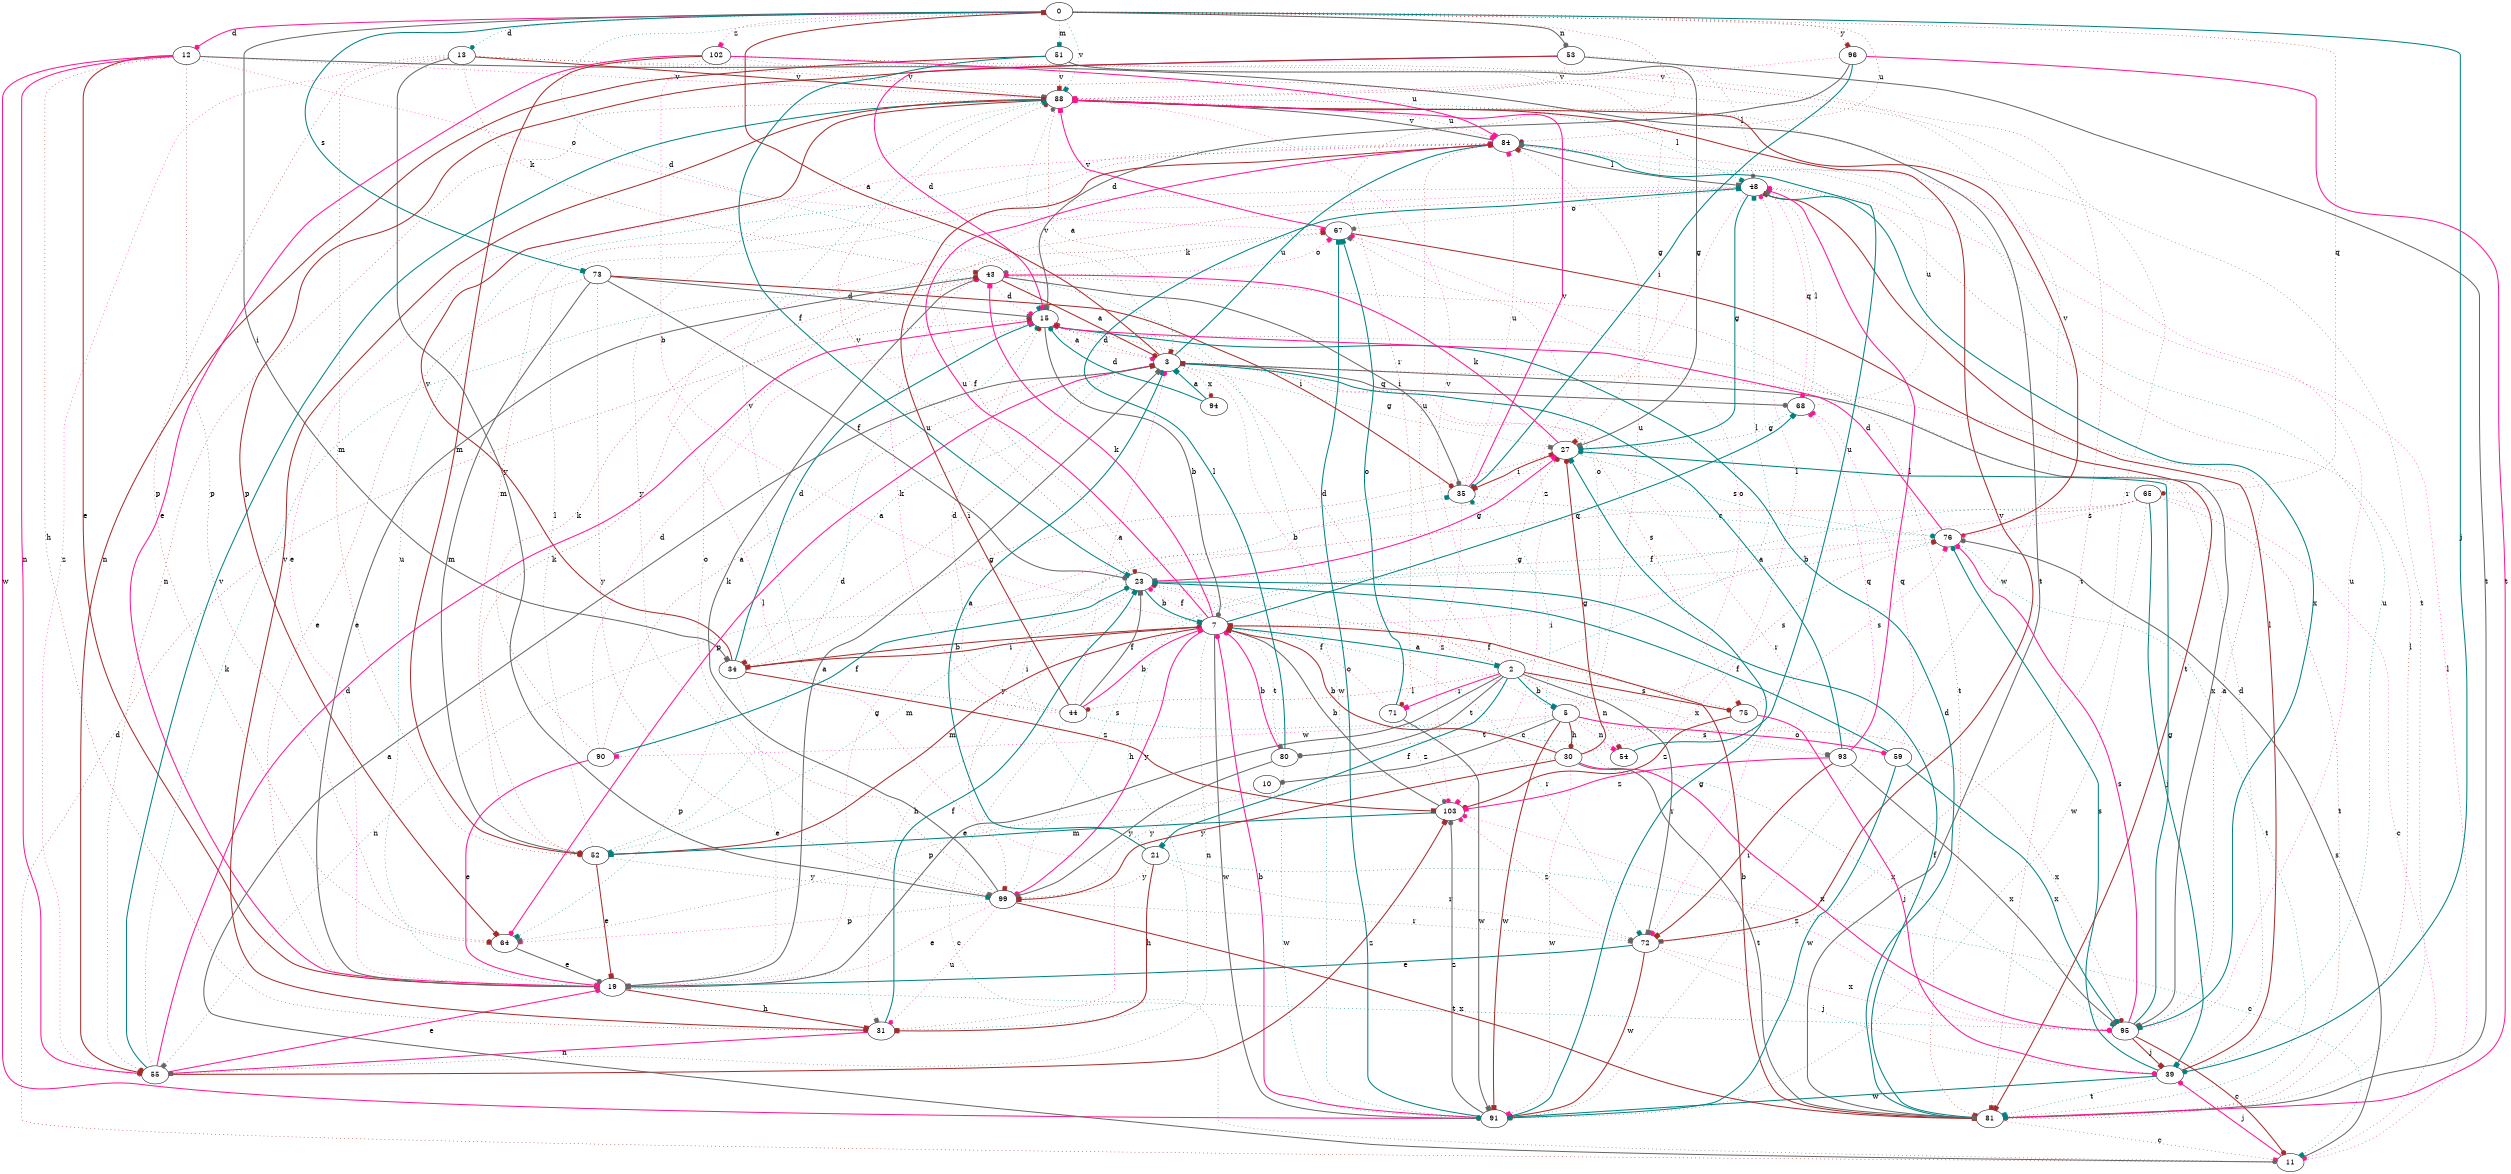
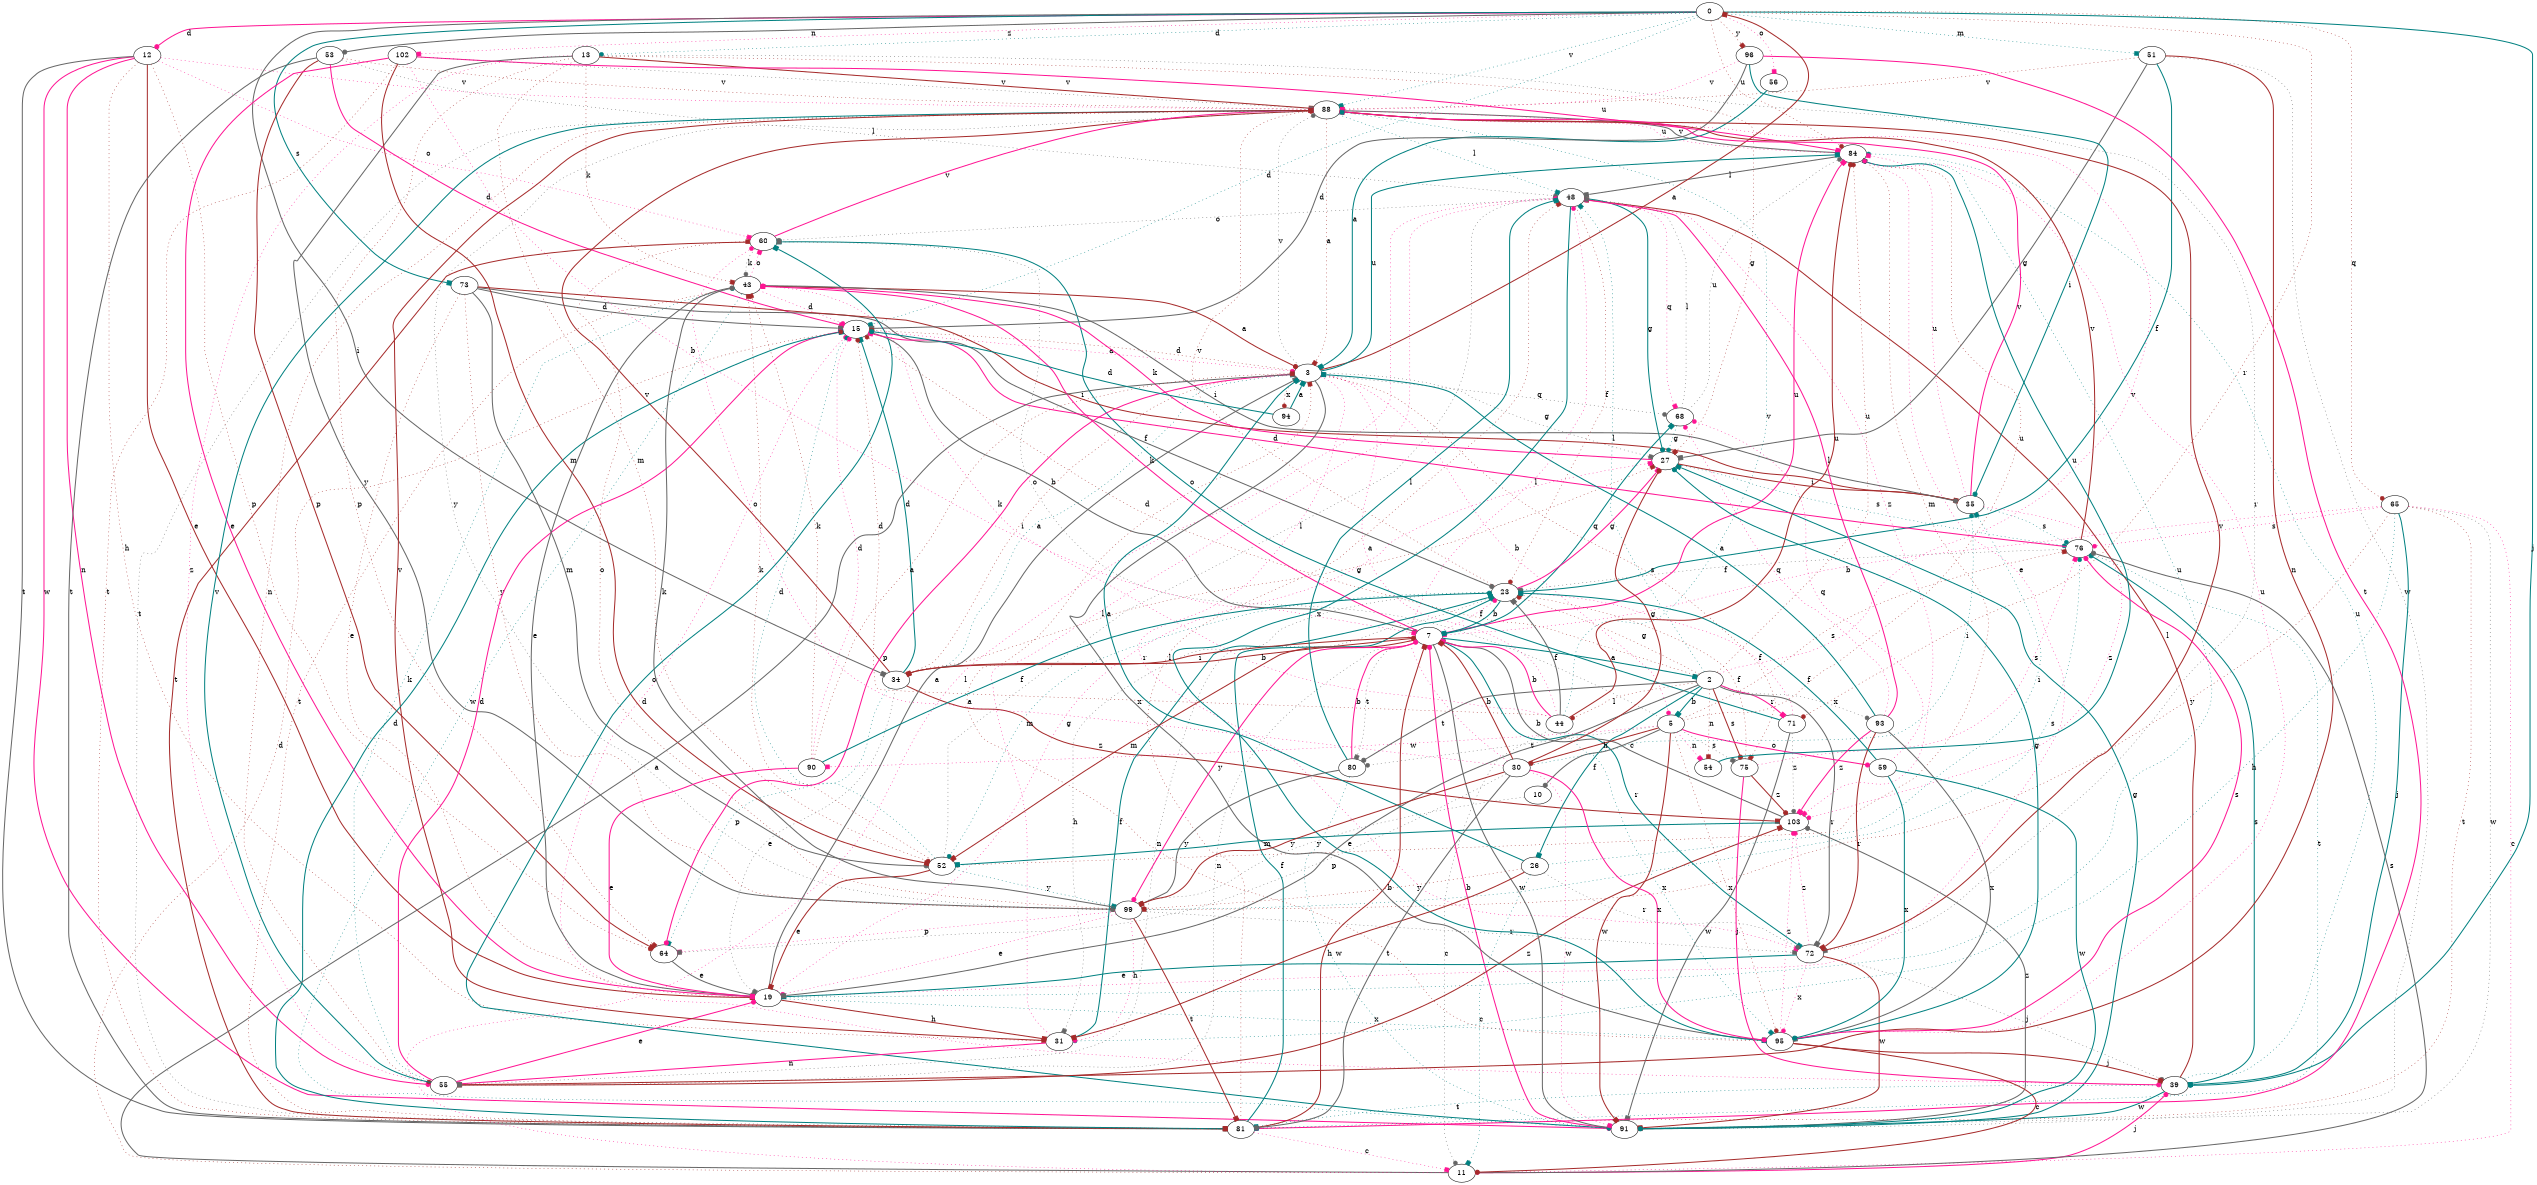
node "56": added
node "67": label "67" -> "60"
edge "39" -> "15": color gray40 -> deeppink
edge "3" -> "68": style bold -> dotted
edge "35" -> "76": label "c" -> "s"
edge "2" -> "27": now "2" -> "23"
edge "7" -> "72": style dotted -> bold
edge "5" -> "93": now "5" -> "75"
node "21": label "21" -> "26"
edge "99" -> "31": label "u" -> "h"
